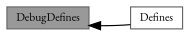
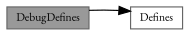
edge "Defines" -> "DebugDefines": reversed
